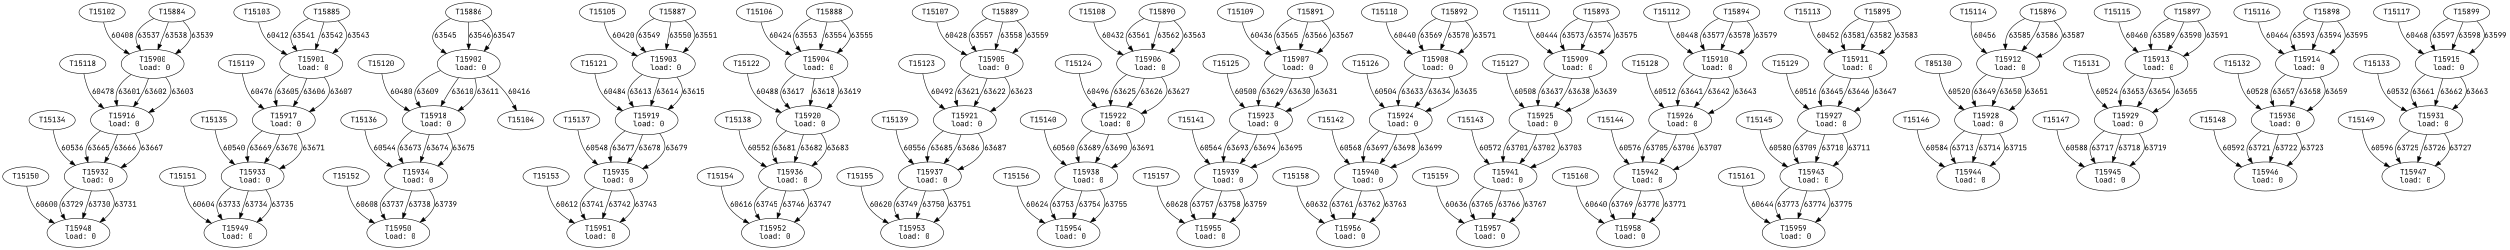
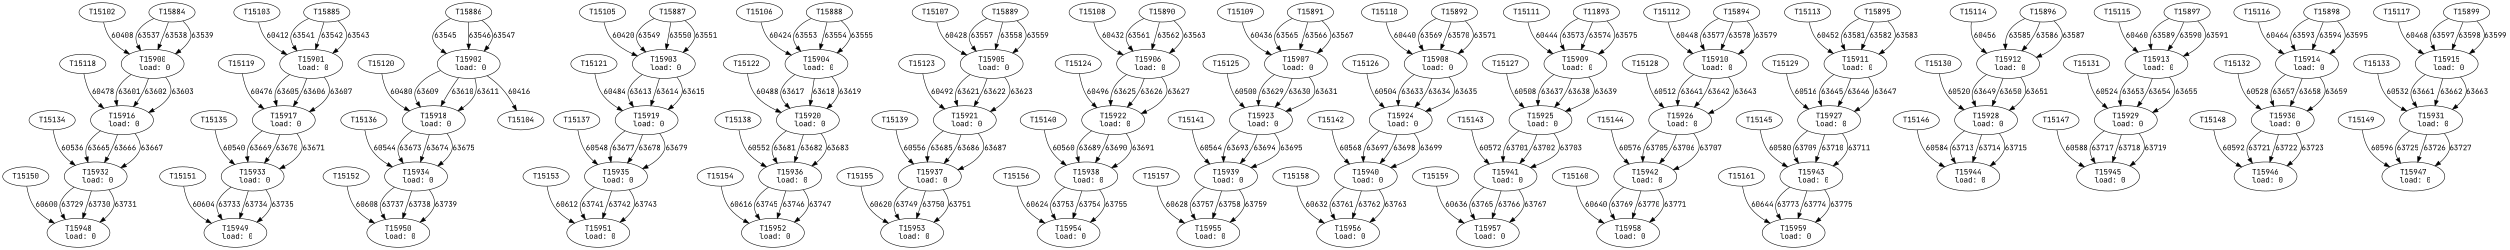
node "T15893": label "T15893" -> "T11893"
node "T85130": label "T85130" -> "T15130"
